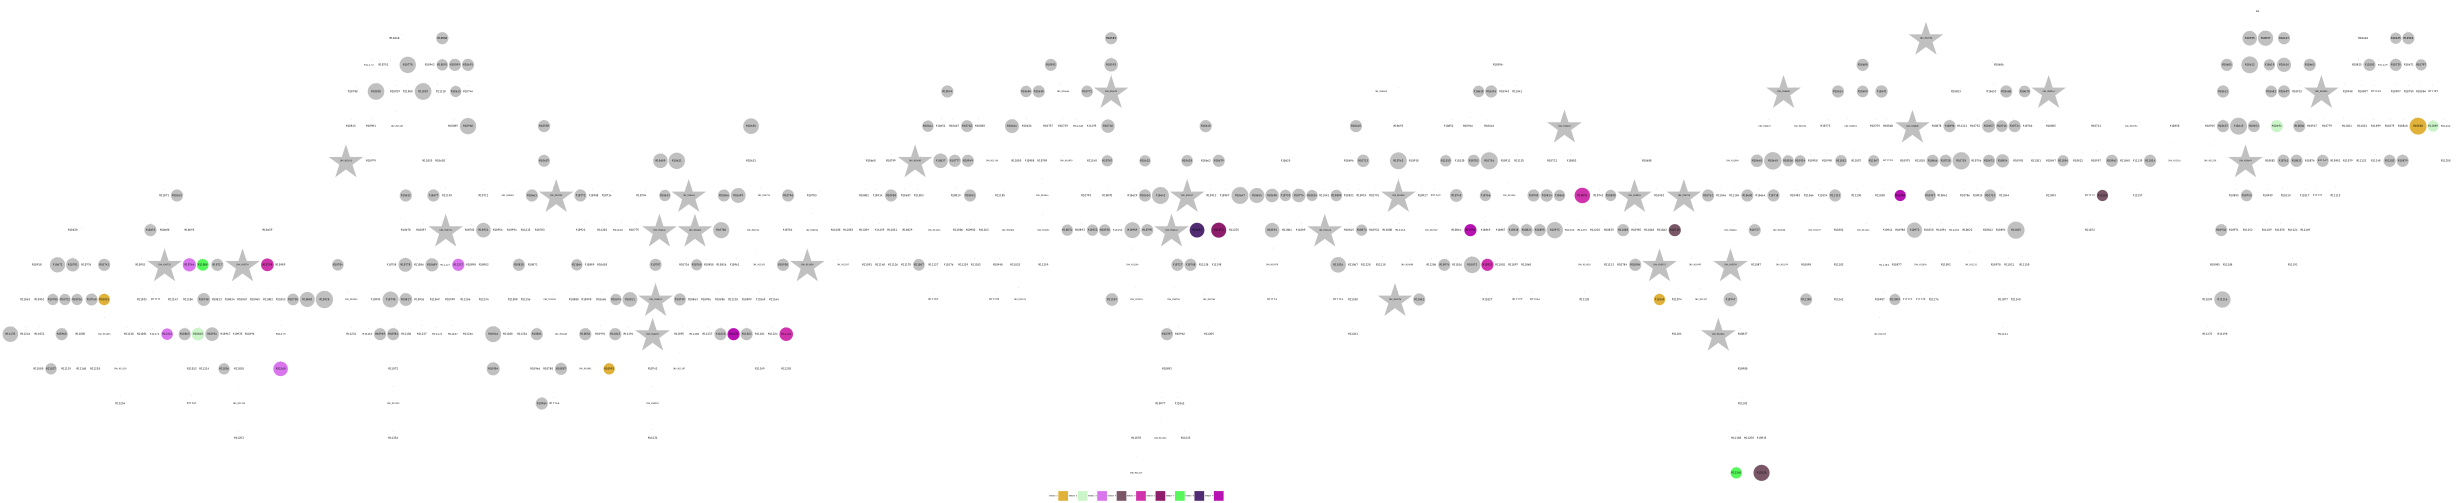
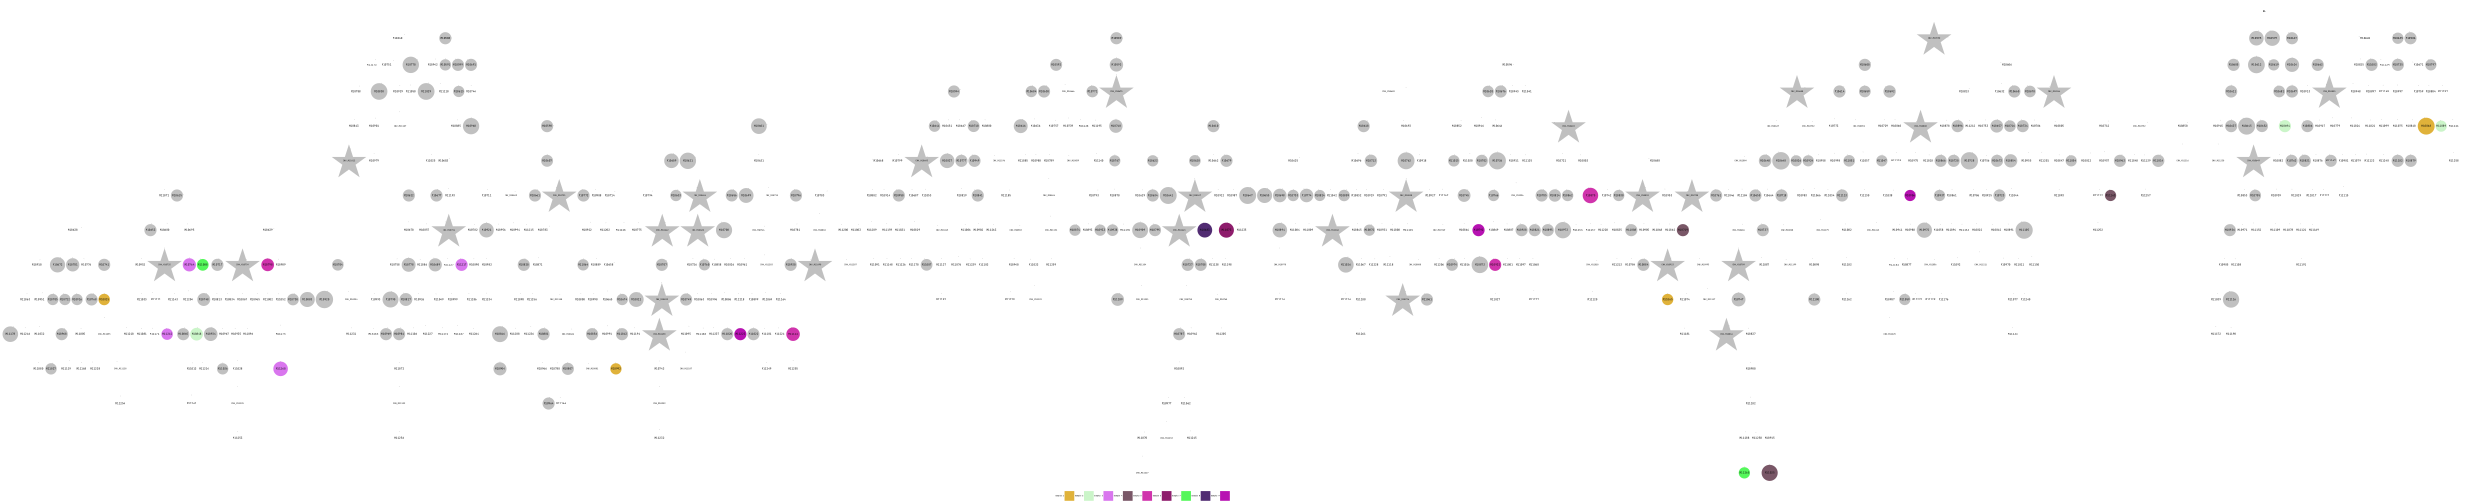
node "M11244": removed
